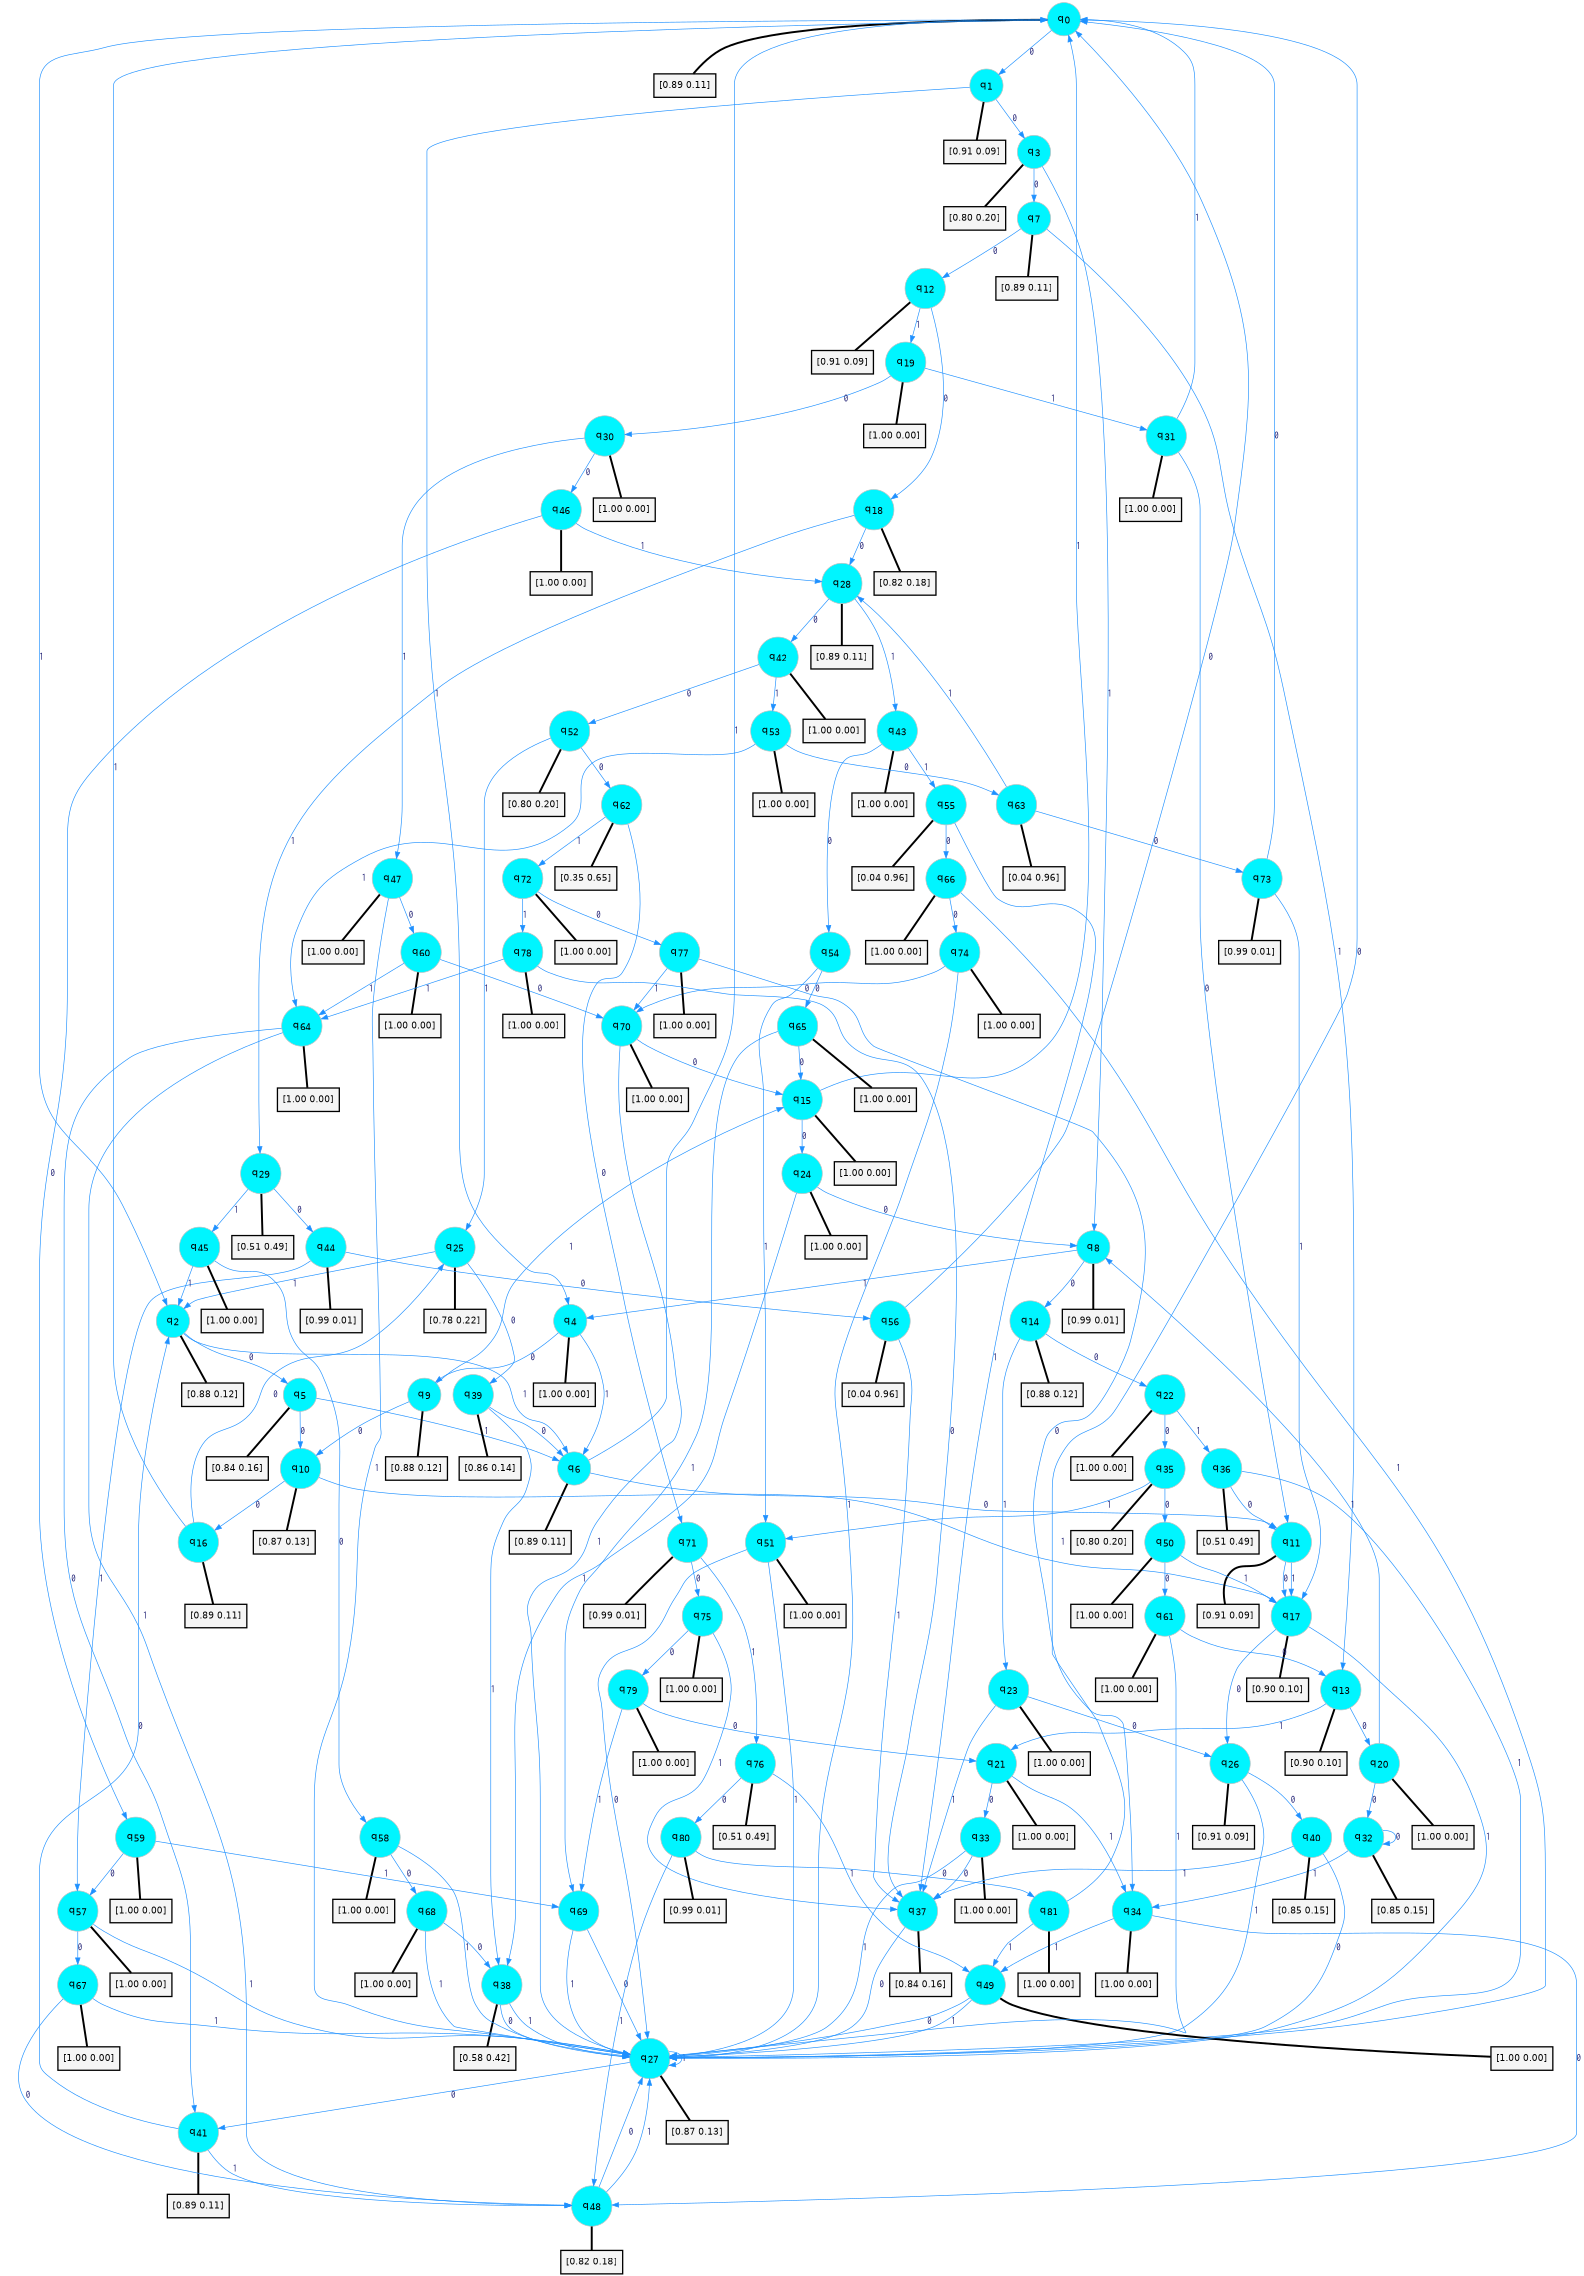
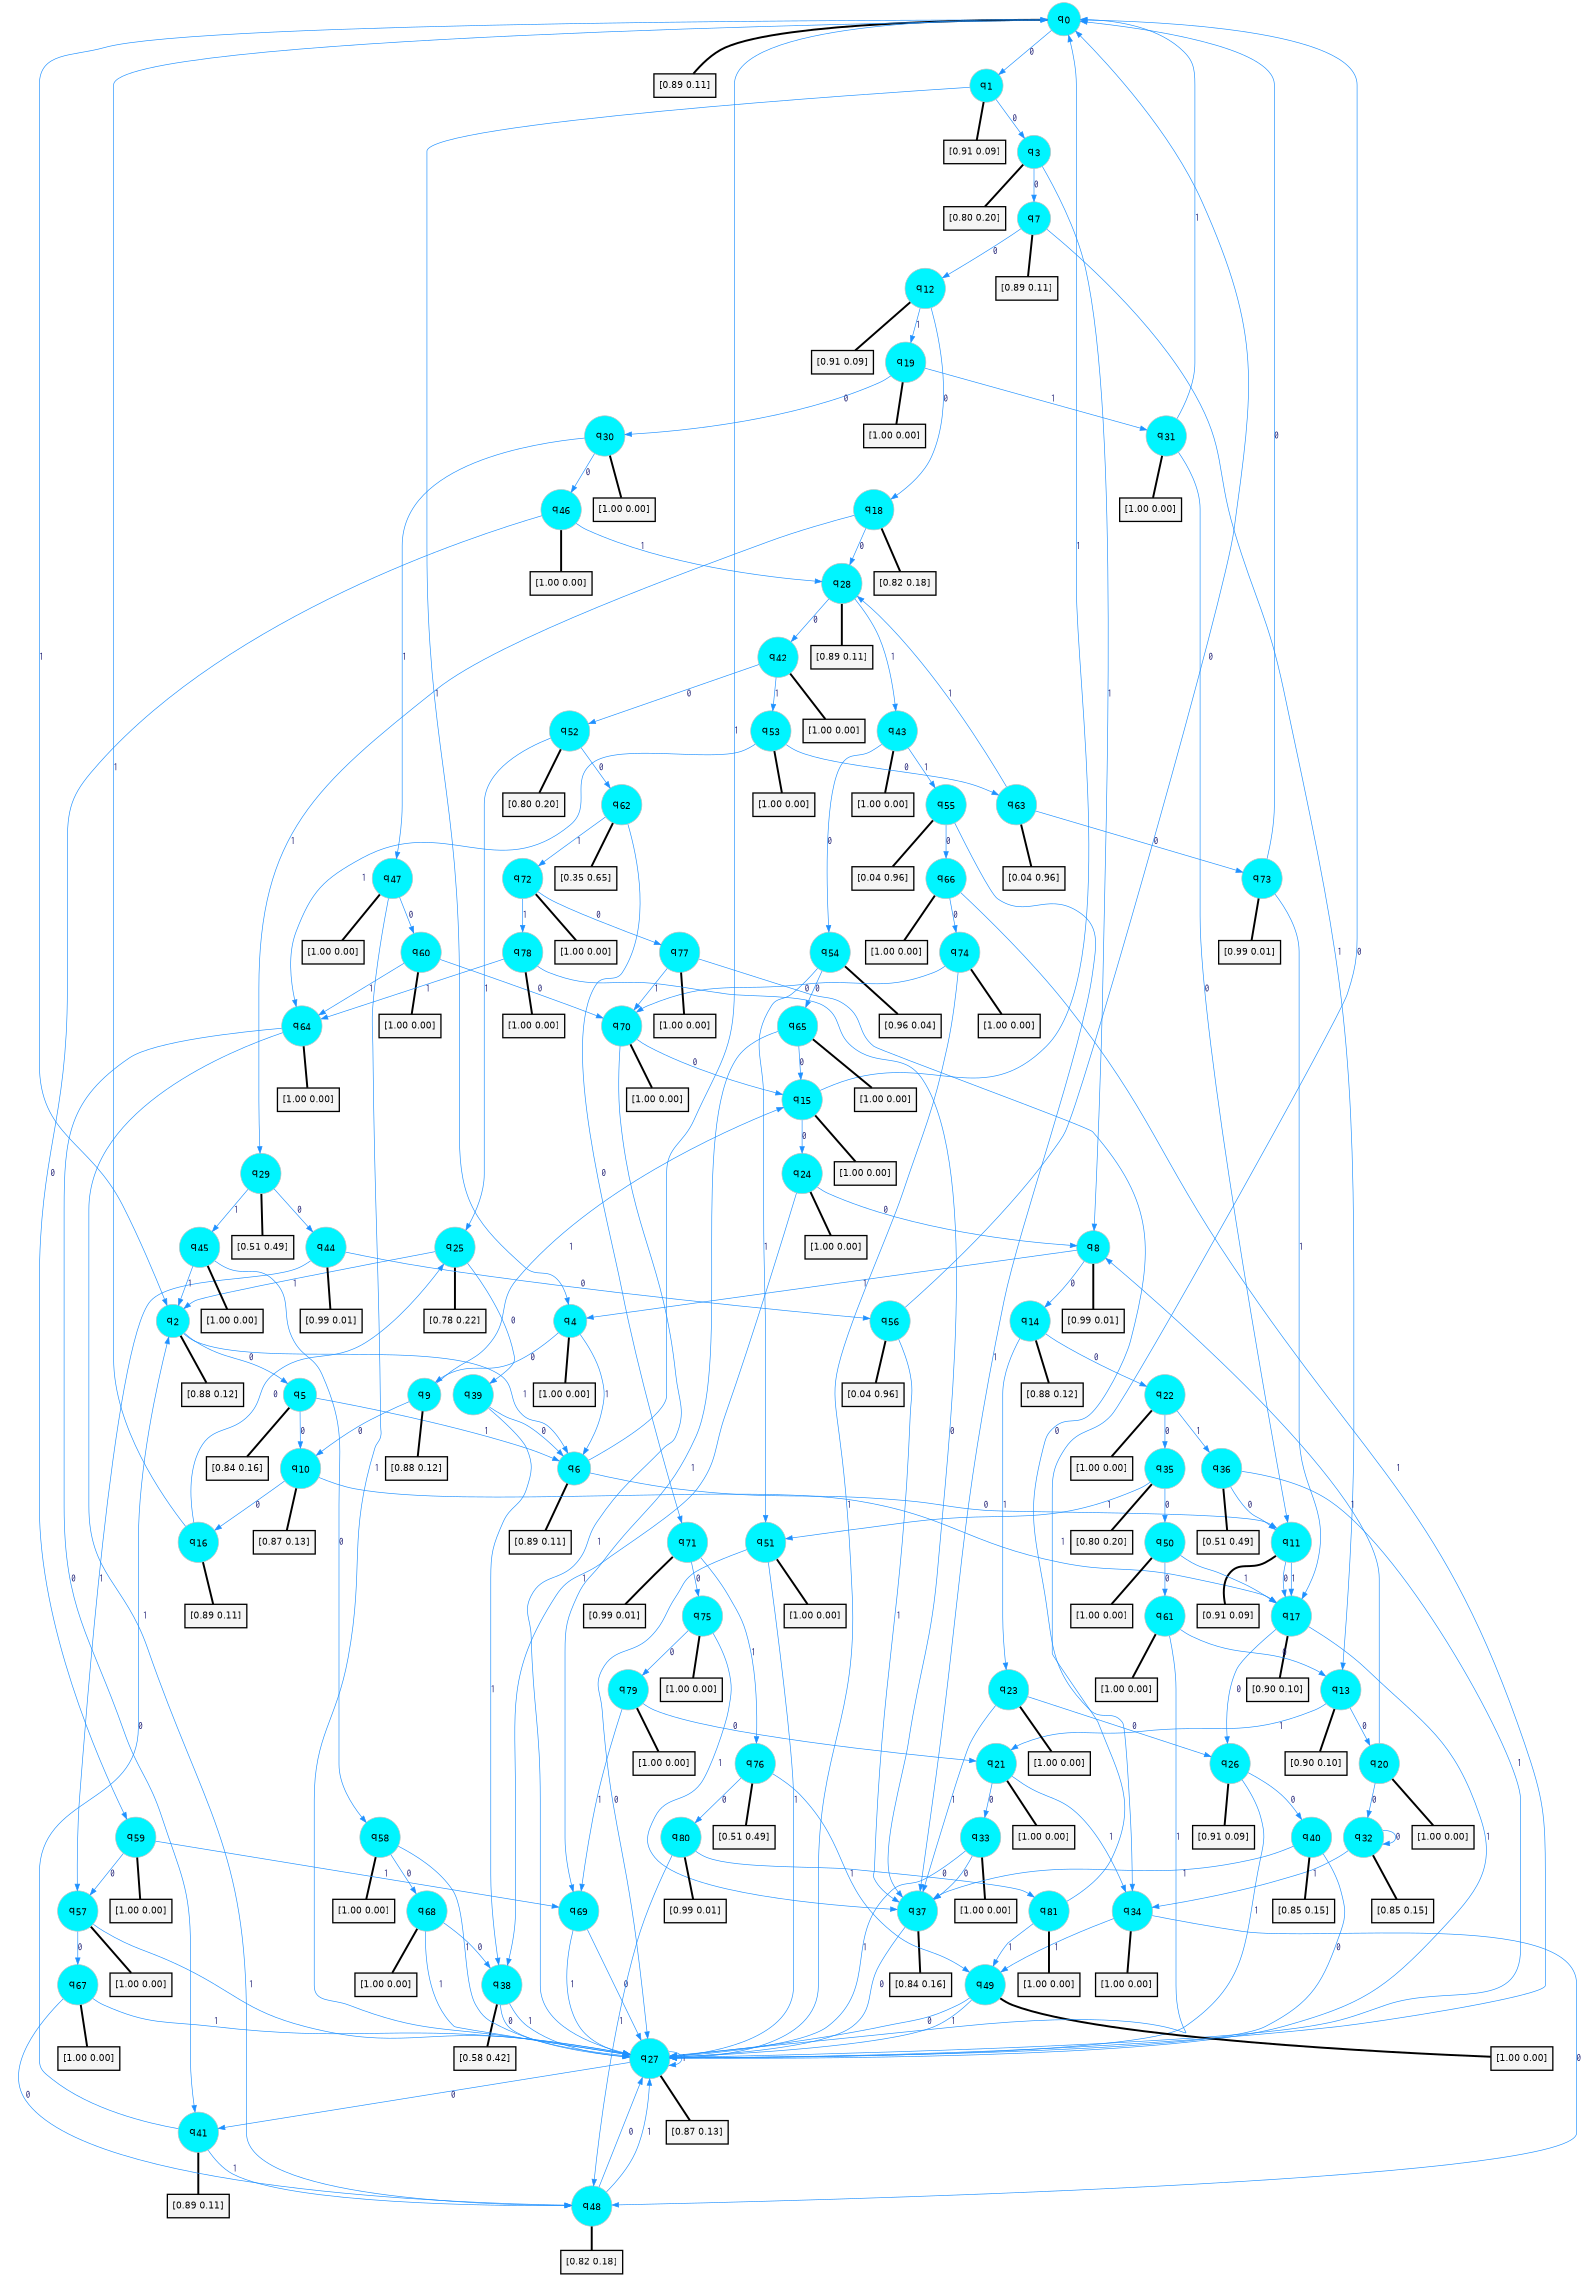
node "[0.96 0.04]": added
node "[0.86 0.14]": removed
